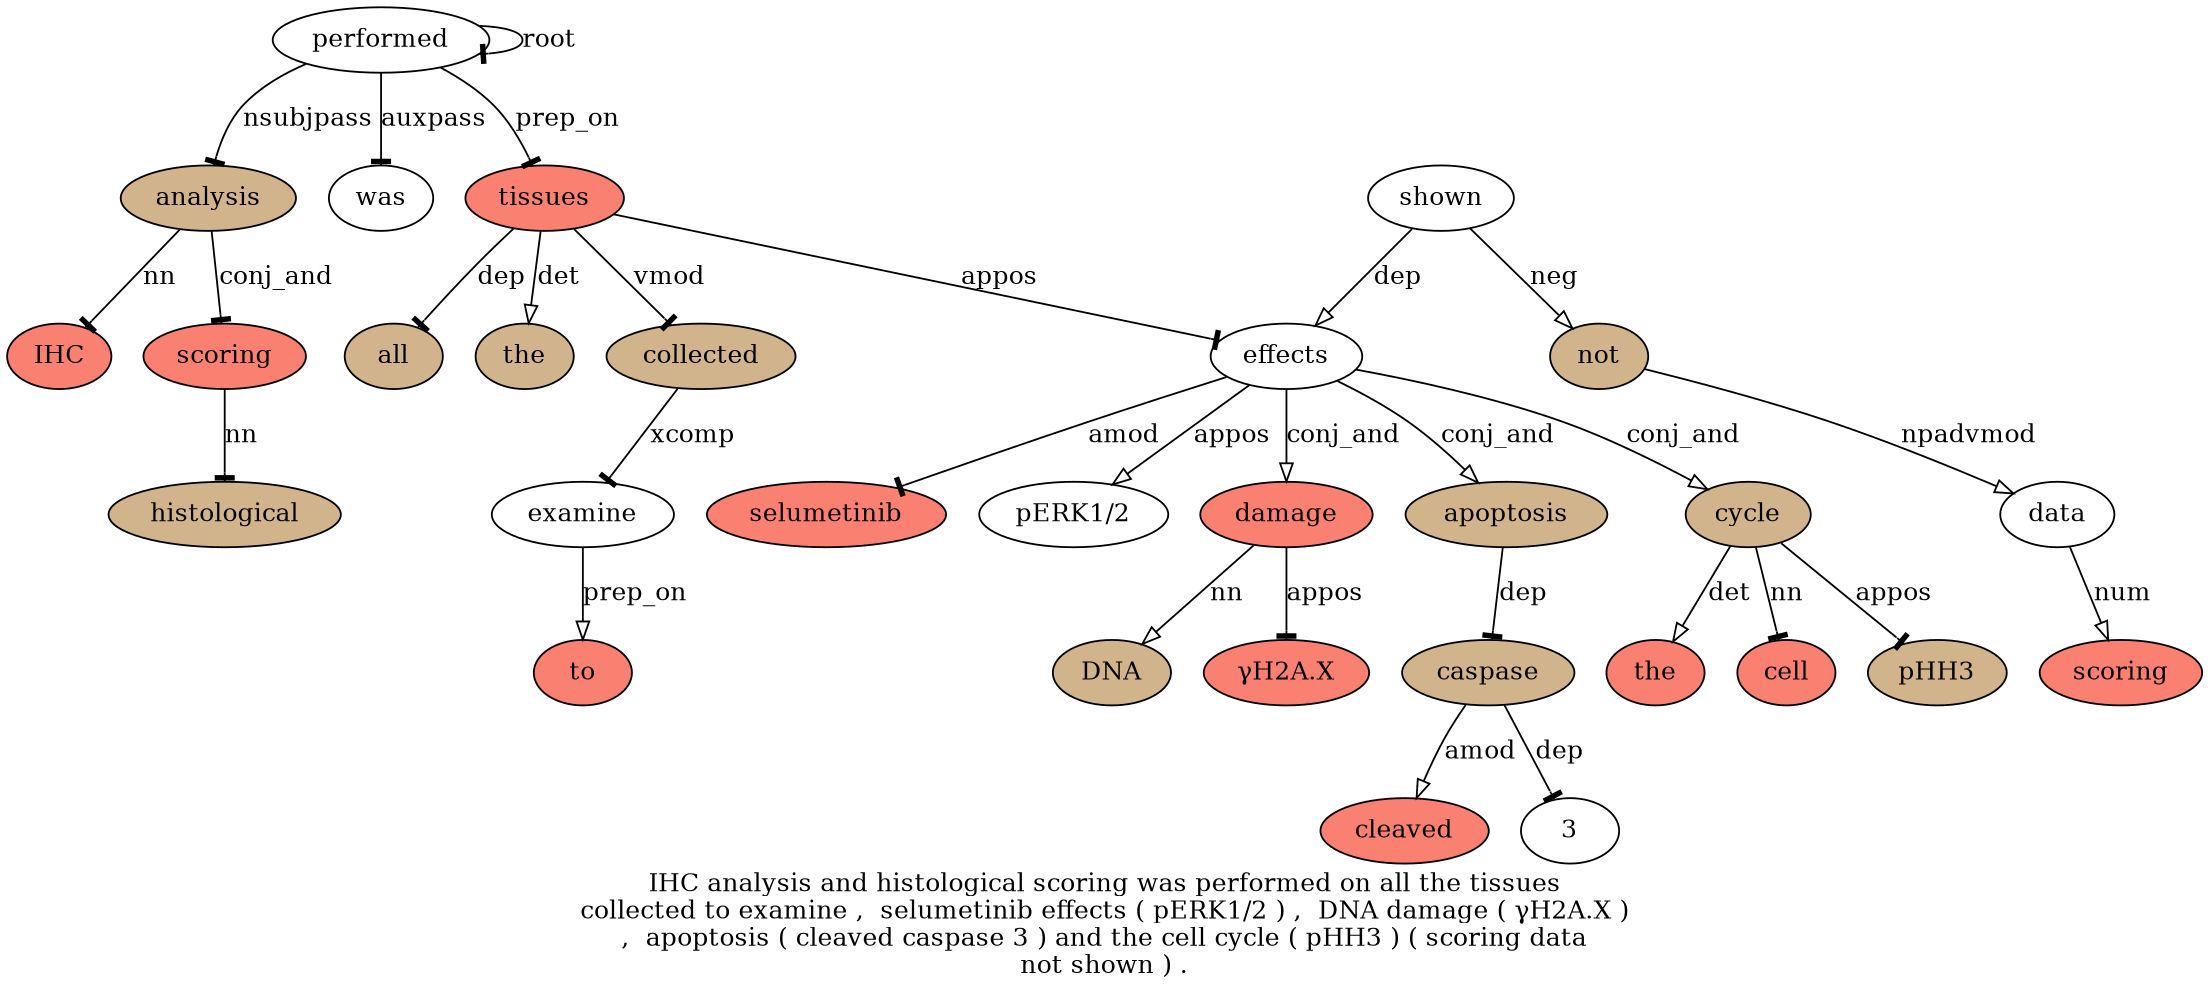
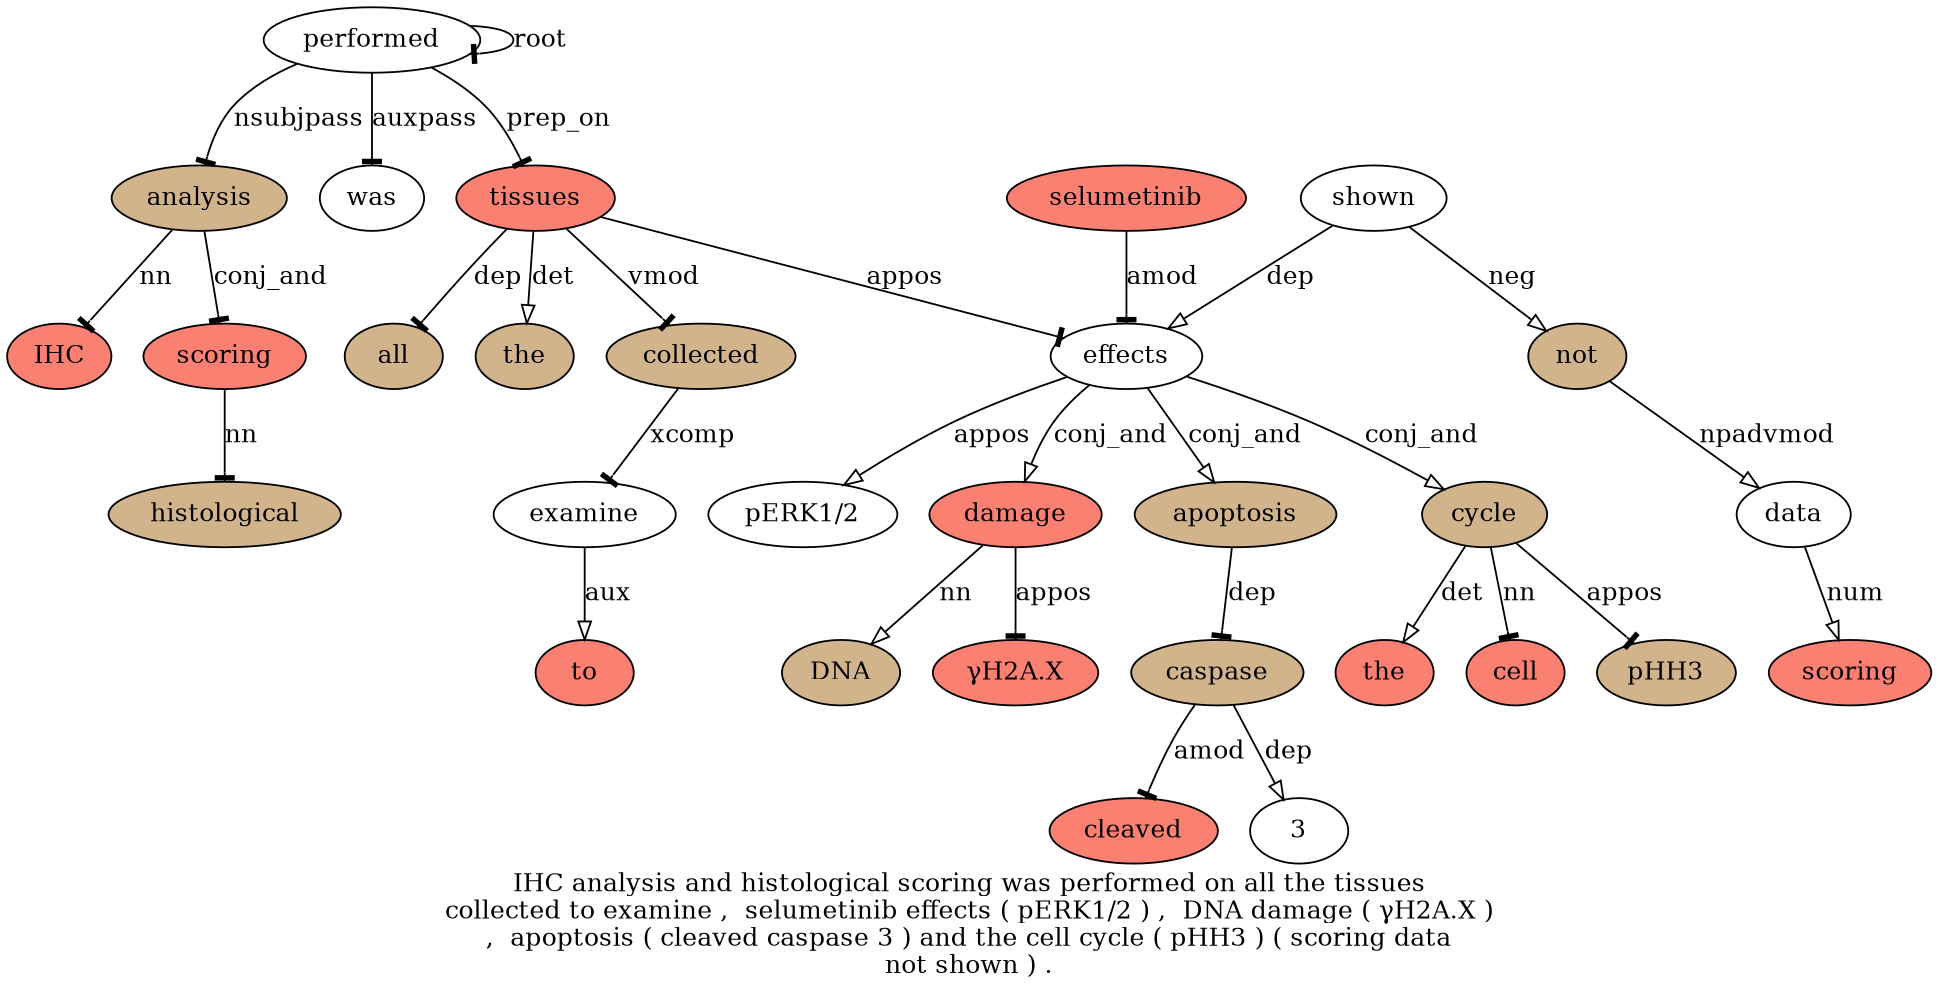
edge "effects" -> "selumetinib": reversed
edge "examine" -> "to": label "prep_on" -> "aux"
edge "caspase" -> "cleaved": arrowhead onormal -> tee
edge "caspase" -> "3": arrowhead tee -> onormal
